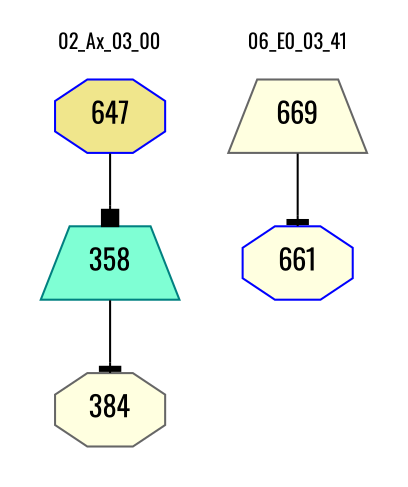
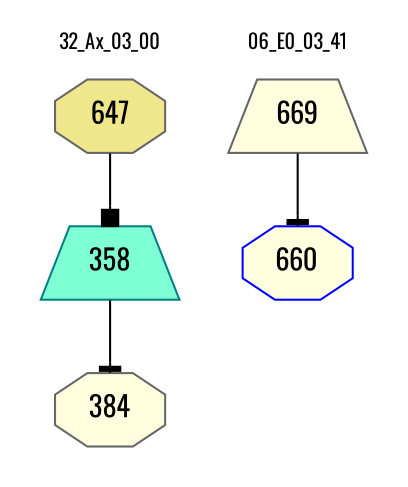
cluster "02_Ax_03_00": label "02_Ax_03_00" -> "32_Ax_03_00"
node "647": color blue -> gray40
node "661": label "661" -> "660"
